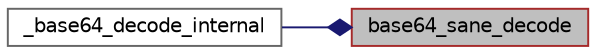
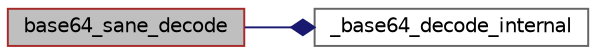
edge "_base64_decode_internal" -> "base64_sane_decode": reversed
